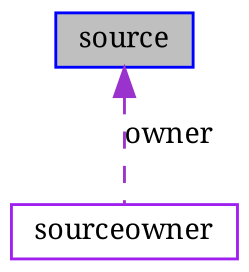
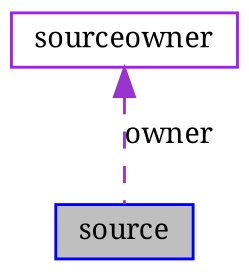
edge "sourceowner" -> "source": reversed
